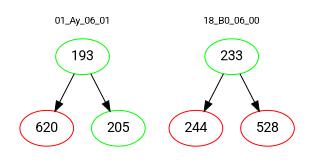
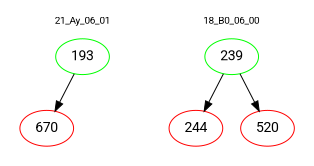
cluster "01_Ay_06_01": label "01_Ay_06_01" -> "21_Ay_06_01"
node "233": label "233" -> "239"
node "620": label "620" -> "670"
node "205": removed
node "528": label "528" -> "520"
